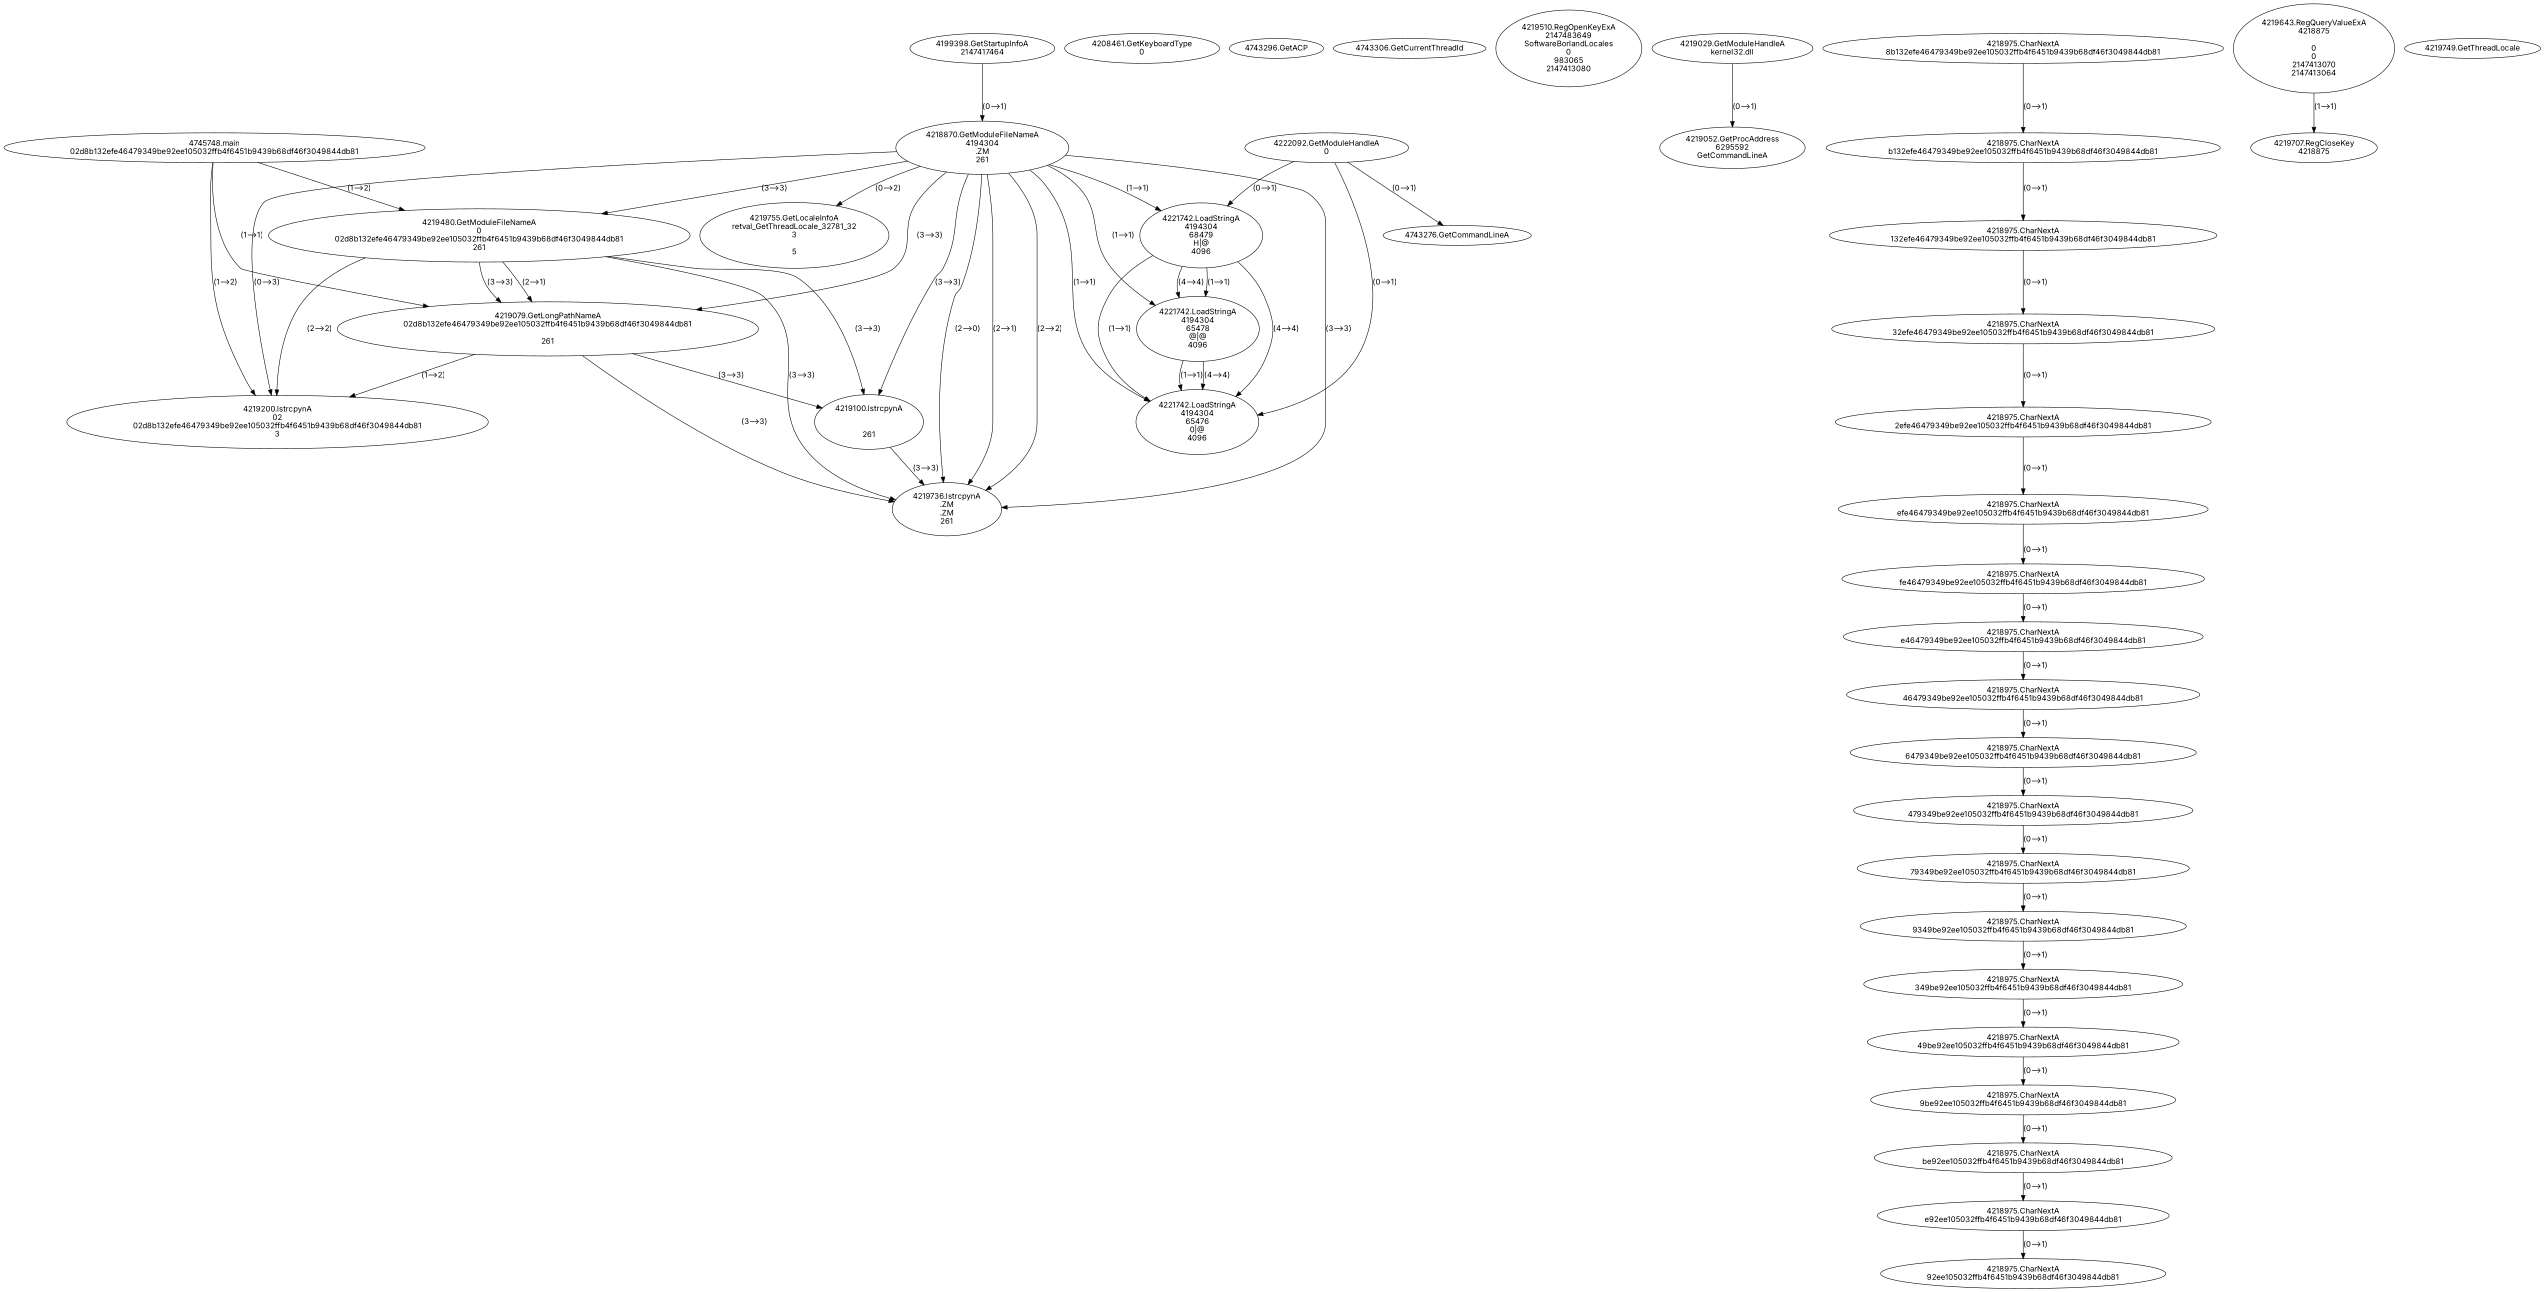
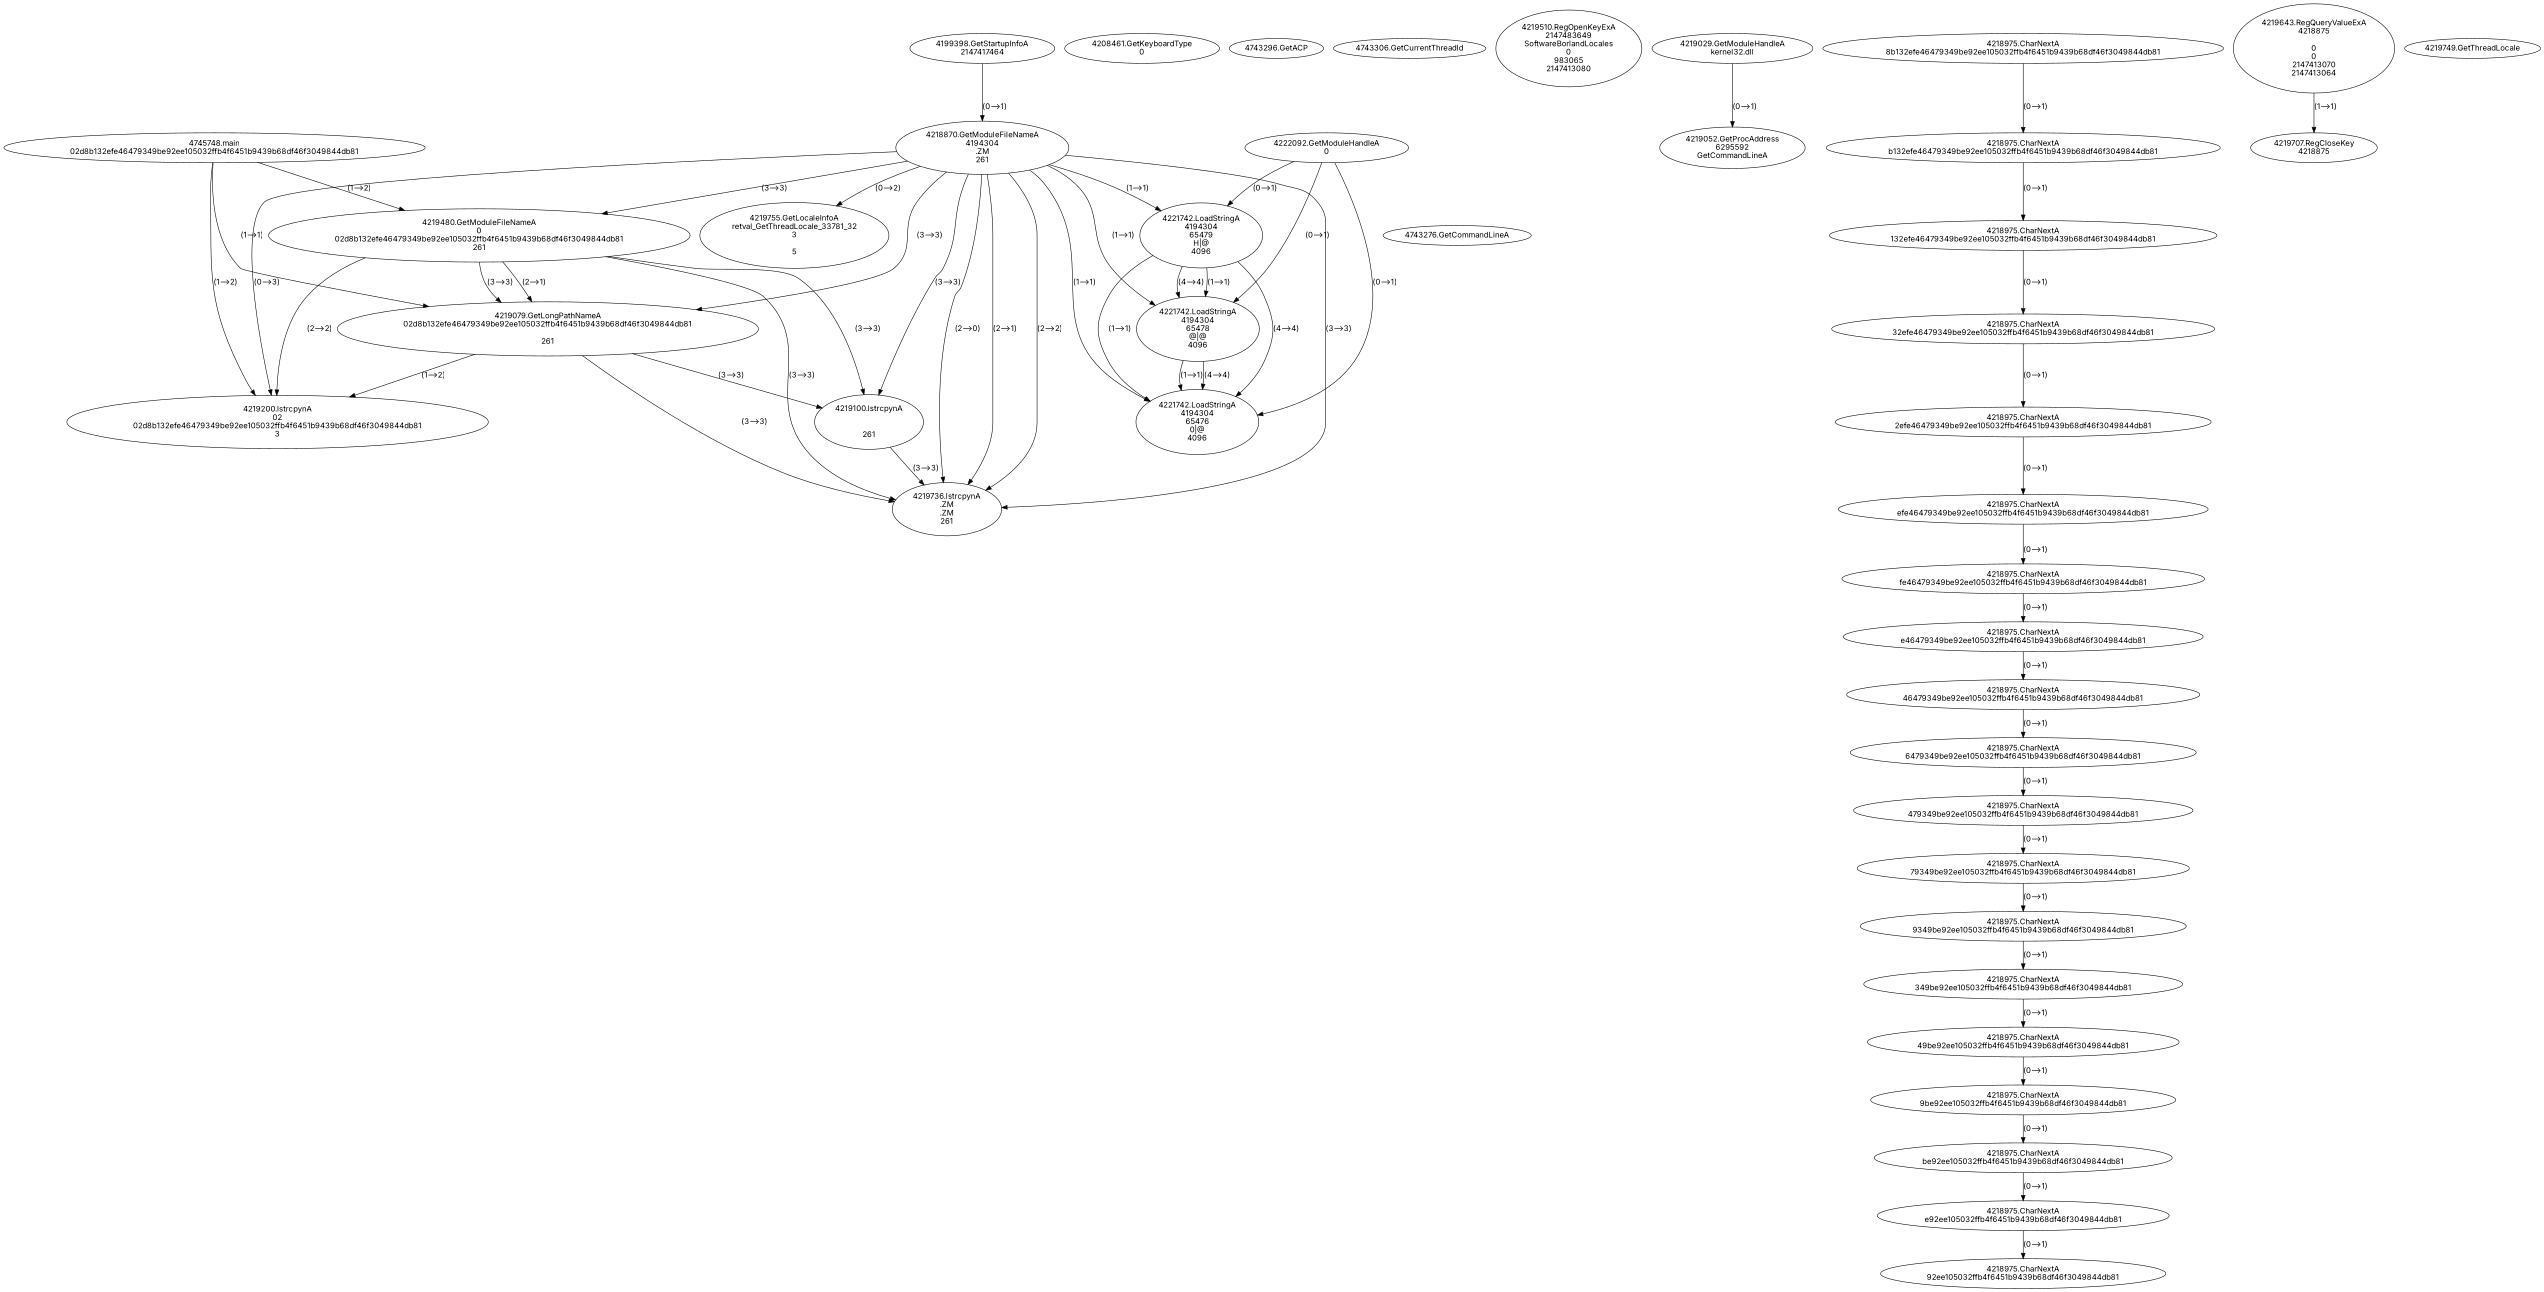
edge "4222092.GetModuleHandleA 0" -> "4743276.GetCommandLineA": now "4222092.GetModuleHandleA 0" -> "4221742.LoadStringA 4194304 65478 @|@ 4096"
node "4219755.GetLocaleInfoA retval_GetThreadLocale_32781_32 3 5": label "4219755.GetLocaleInfoA retval_GetThreadLocale_32781_32 3 5" -> "4219755.GetLocaleInfoA retval_GetThreadLocale_33781_32 3 5"
node "4221742.LoadStringA 4194304 68479 H|@ 4096": label "4221742.LoadStringA 4194304 68479 H|@ 4096" -> "4221742.LoadStringA 4194304 65479 H|@ 4096"
